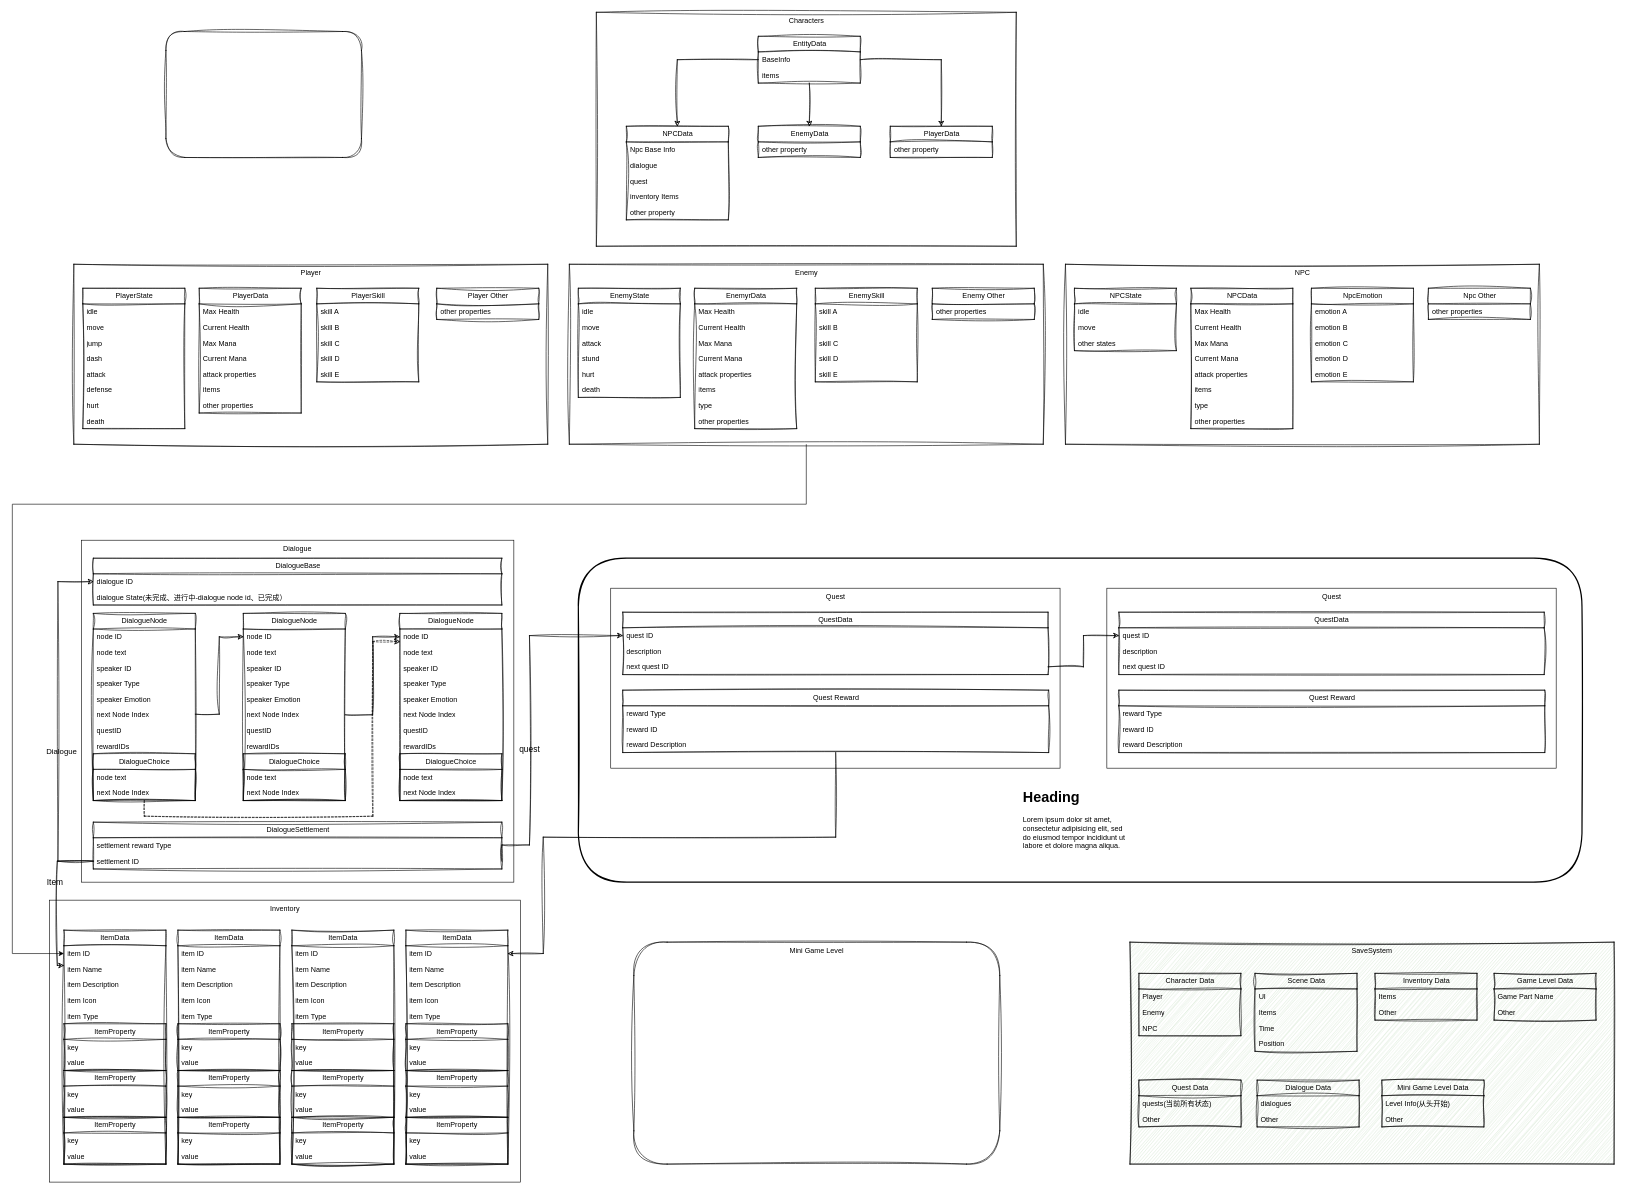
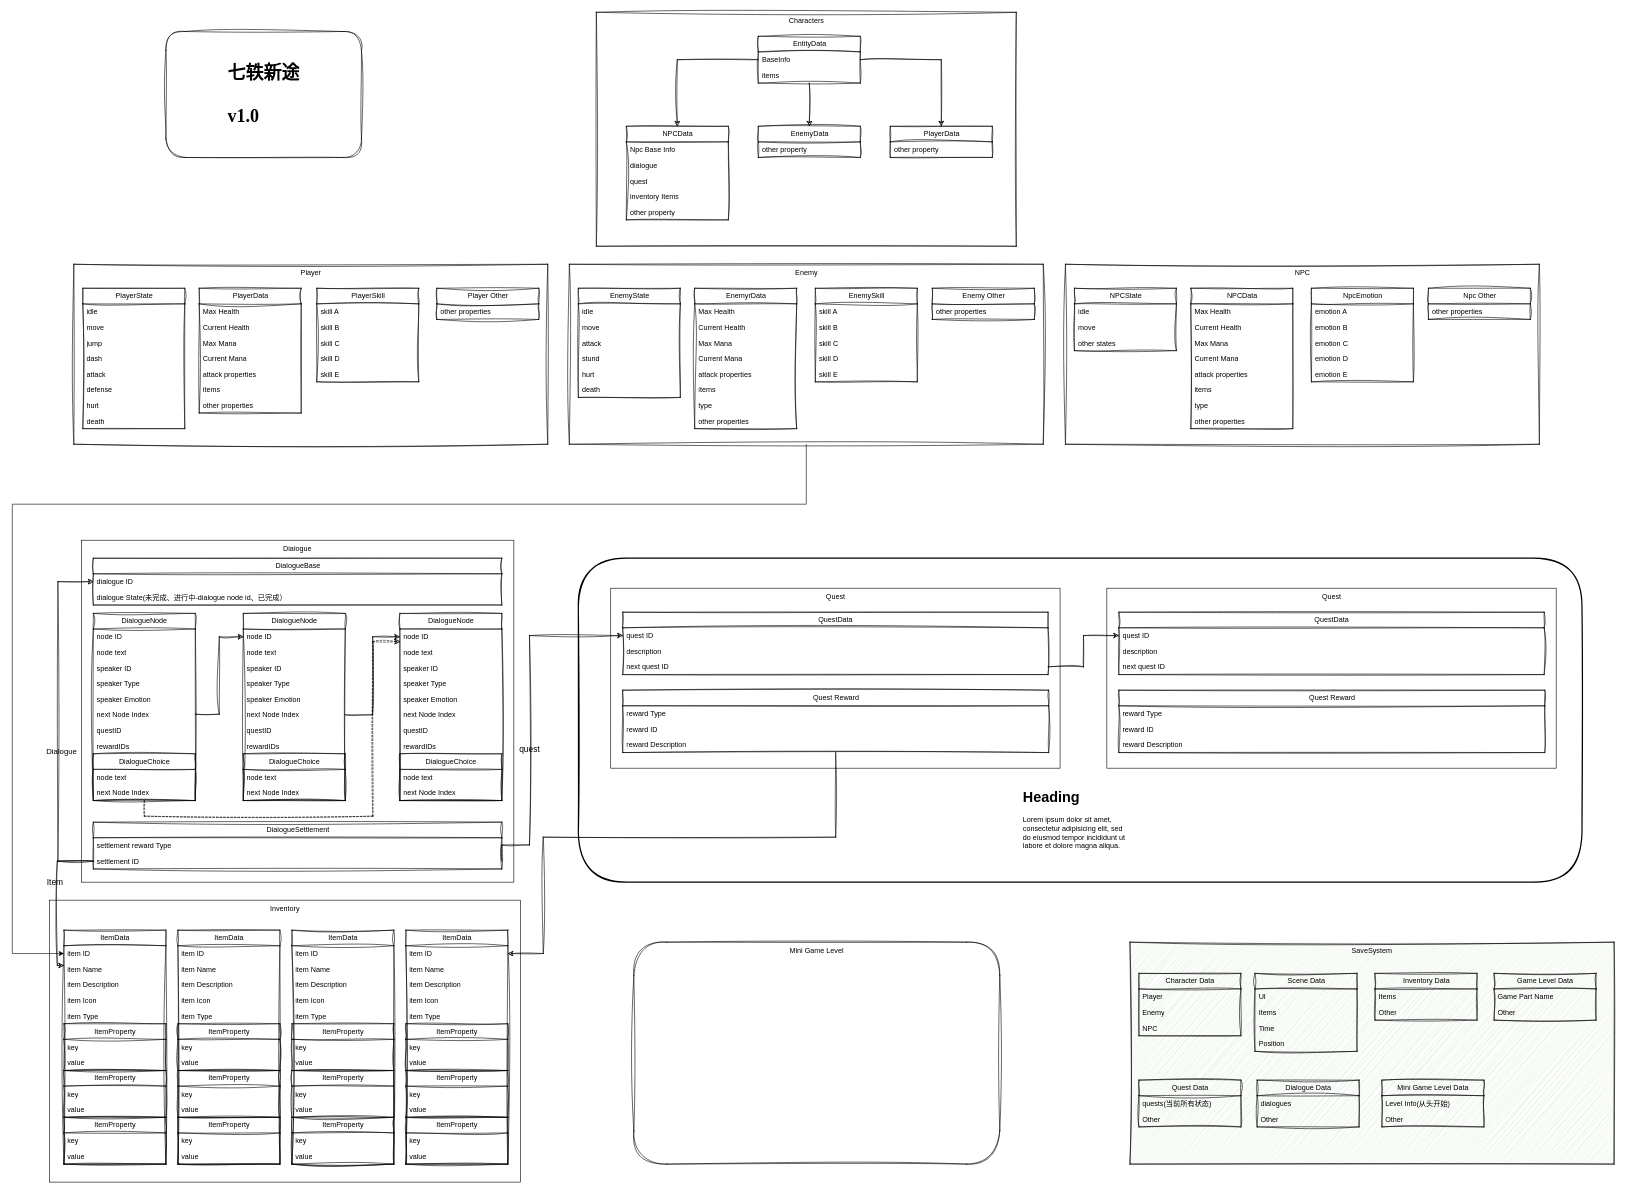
node "七轶新途 v1.0": added
